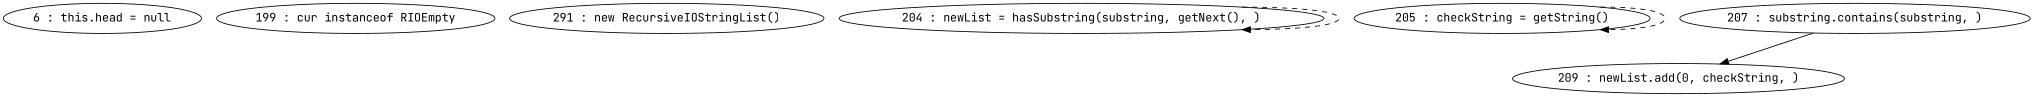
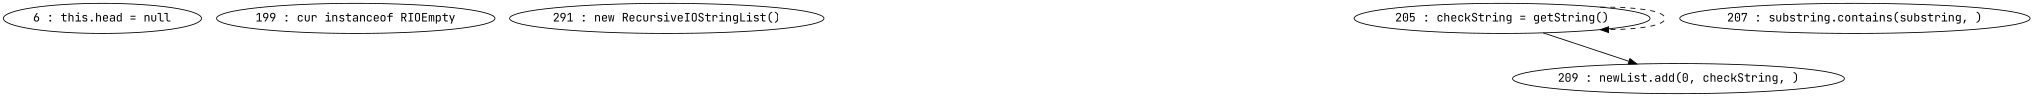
node "204 : newList = hasSubstring(substring, getNext(), )": removed
edge "207 : substring.contains(substring, )" -> "209 : newList.add(0, checkString, )": now "205 : checkString = getString()" -> "209 : newList.add(0, checkString, )"
